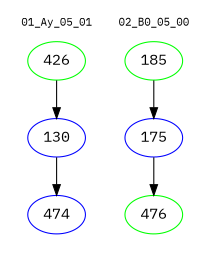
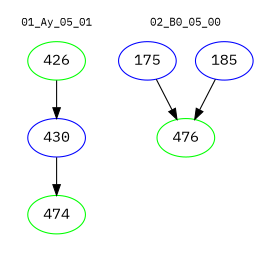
node "185": color green -> blue
edge "185" -> "175": now "185" -> "476"
node "130": label "130" -> "430"
node "474": color blue -> green
